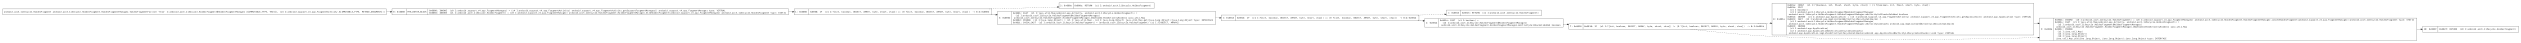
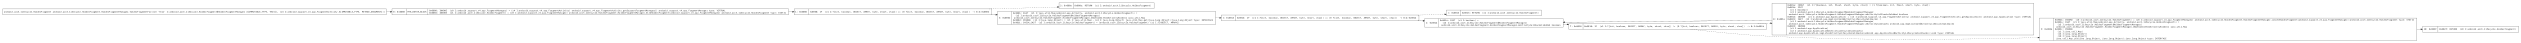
edge "8: 0x001a" -> "9: 0x0026": now "8: 0x001a" -> "6: 0x0016"
